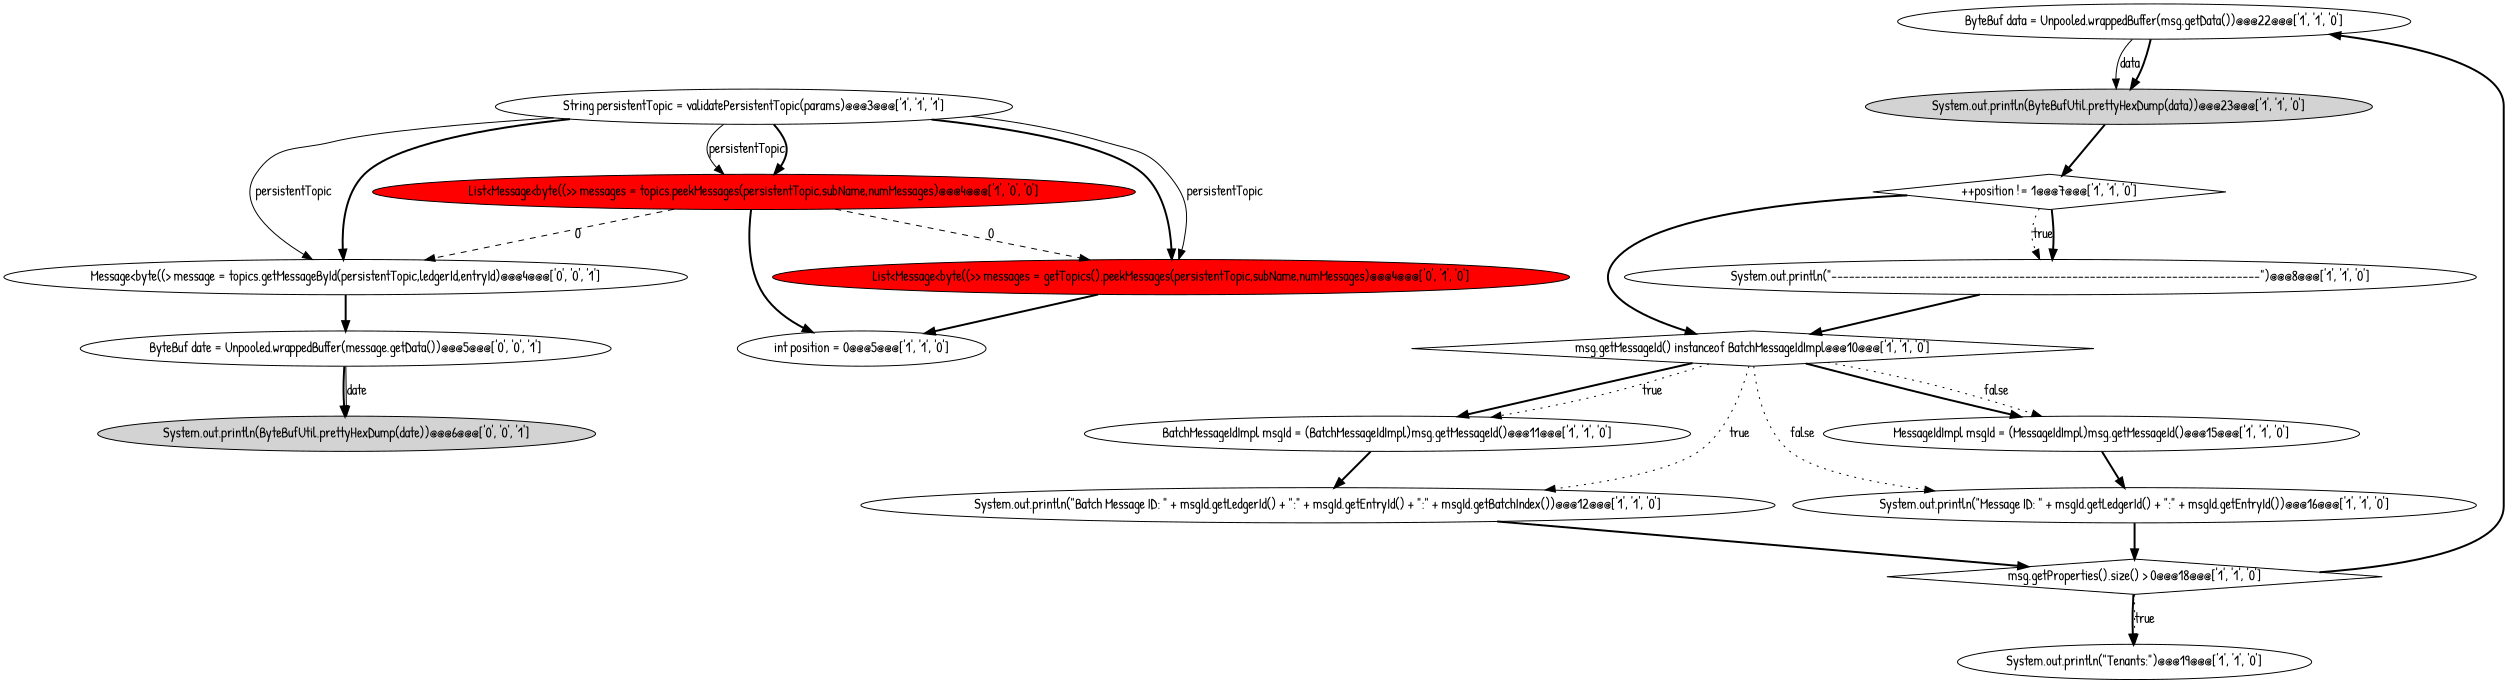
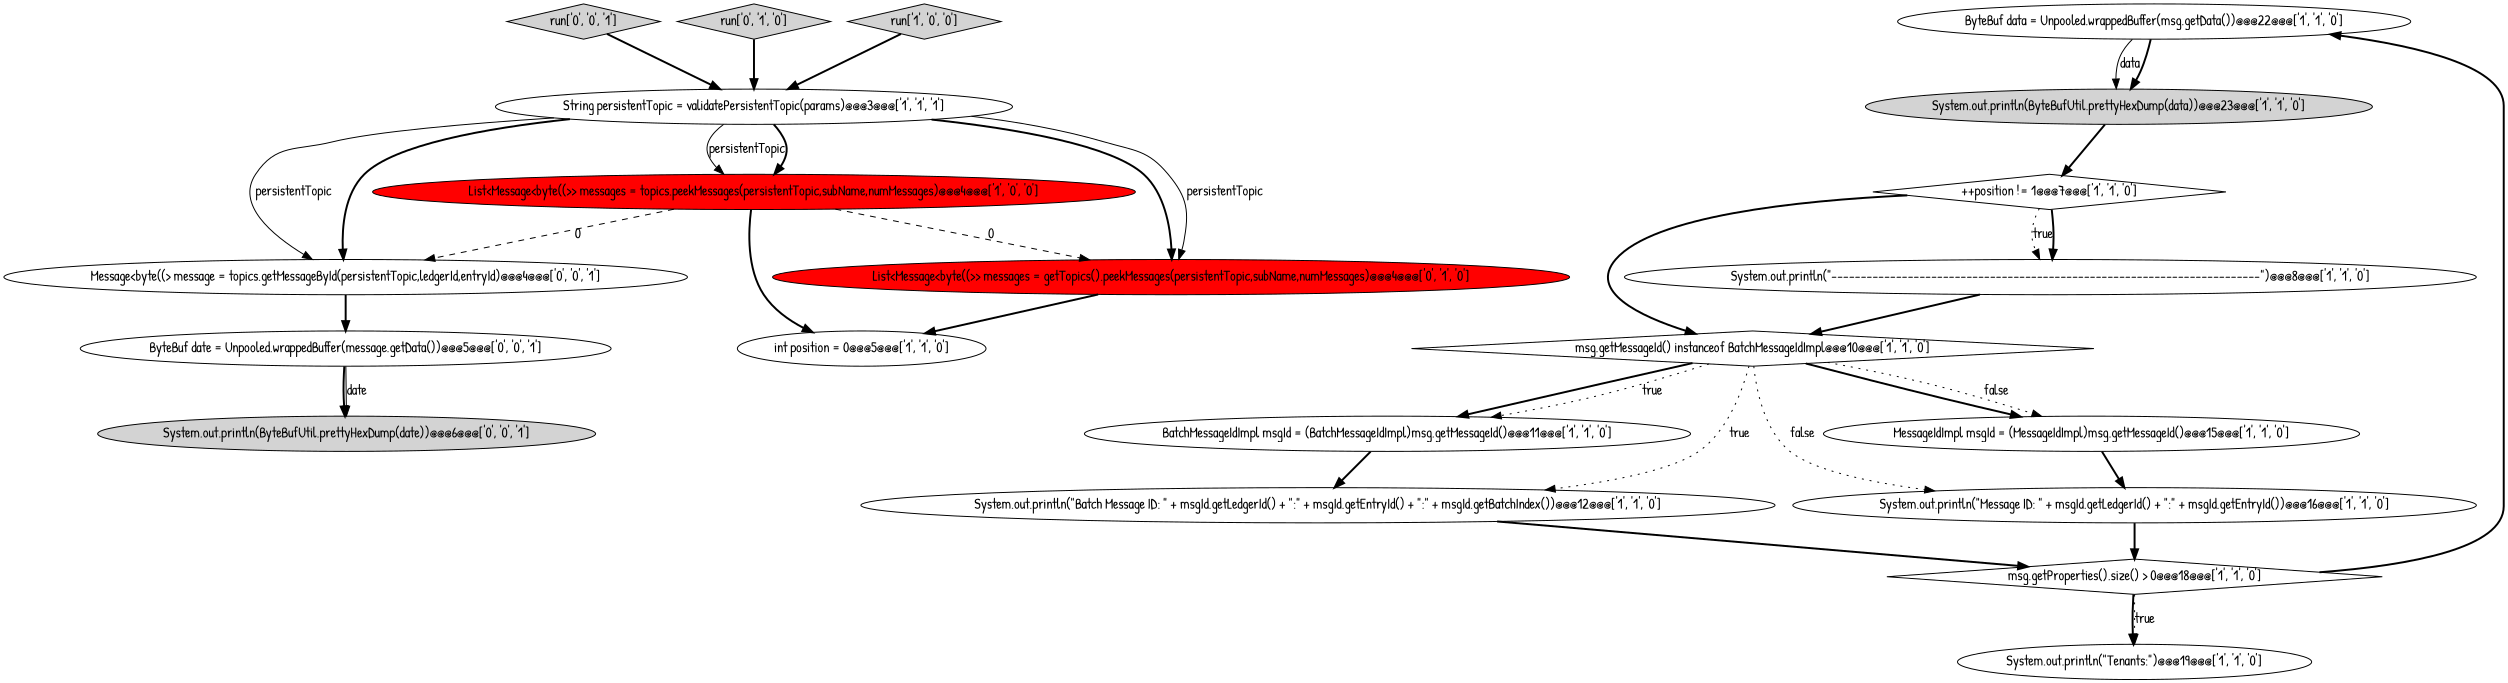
node "run['0', '0', '1']": added
node "run['0', '1', '0']": added
node "run['1', '0', '0']": added
